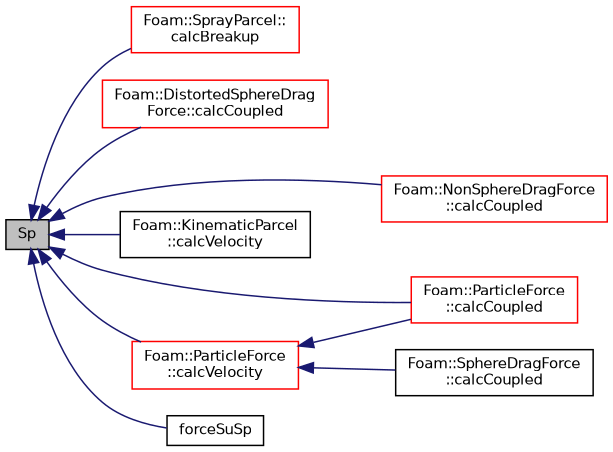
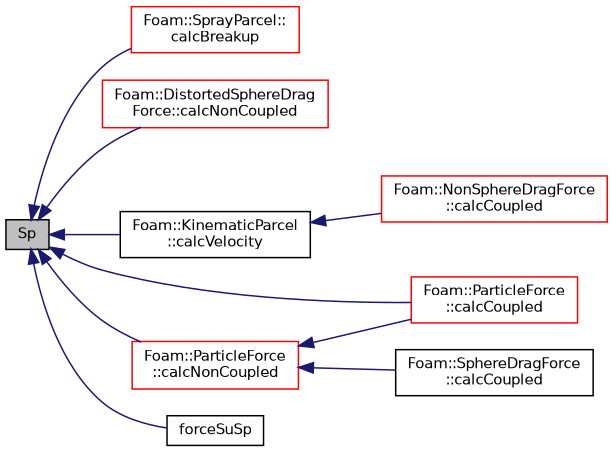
node "Foam::DistortedSphereDrag Force::calcCoupled": label "Foam::DistortedSphereDrag Force::calcCoupled" -> "Foam::DistortedSphereDrag Force::calcNonCoupled"
edge "Foam::NonSphereDragForce ::calcCoupled" -> "Sp": now "Foam::NonSphereDragForce ::calcCoupled" -> "Foam::KinematicParcel ::calcVelocity"
node "Foam::ParticleForce ::calcVelocity": label "Foam::ParticleForce ::calcVelocity" -> "Foam::ParticleForce ::calcNonCoupled"
